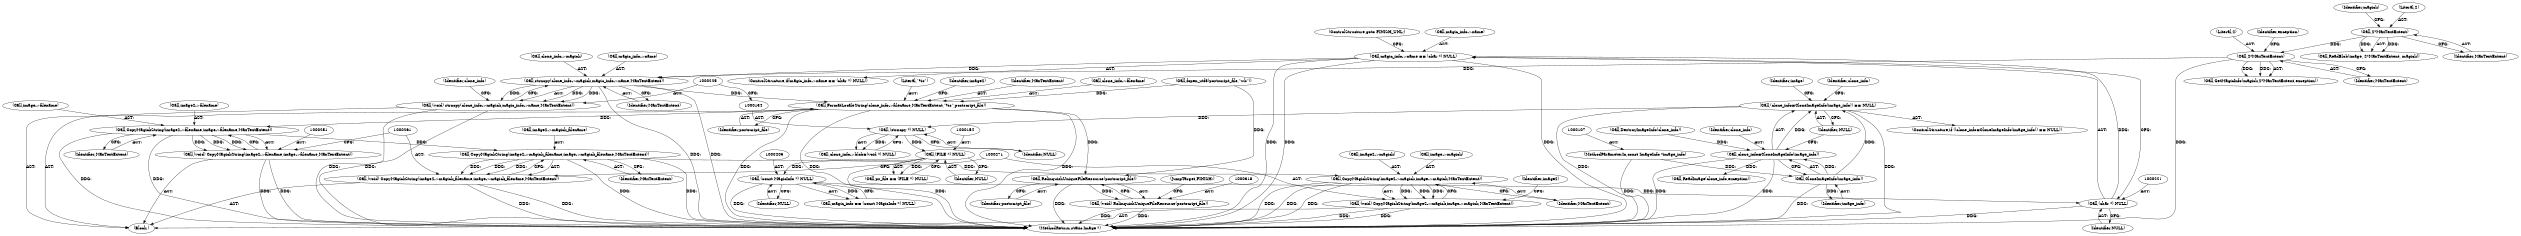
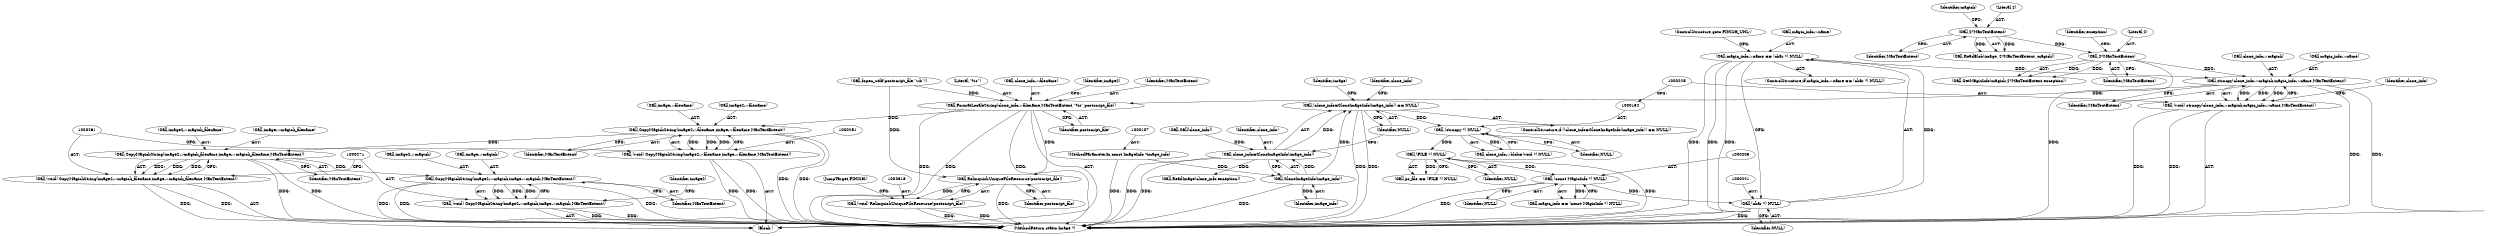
node "(Call,image->magick_filename)": added
node "1000154": removed
node "(Call,DestroyImageInfo(clone_info))": label "(Call,DestroyImageInfo(clone_info))" -> "(Call,Call(clone_info))"
